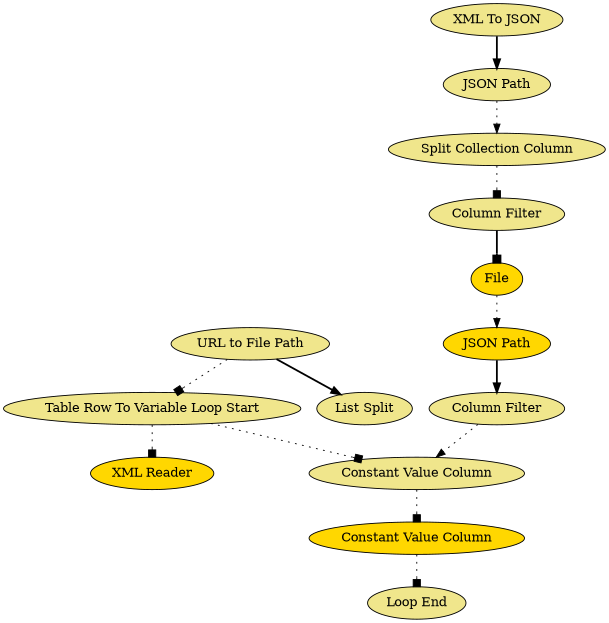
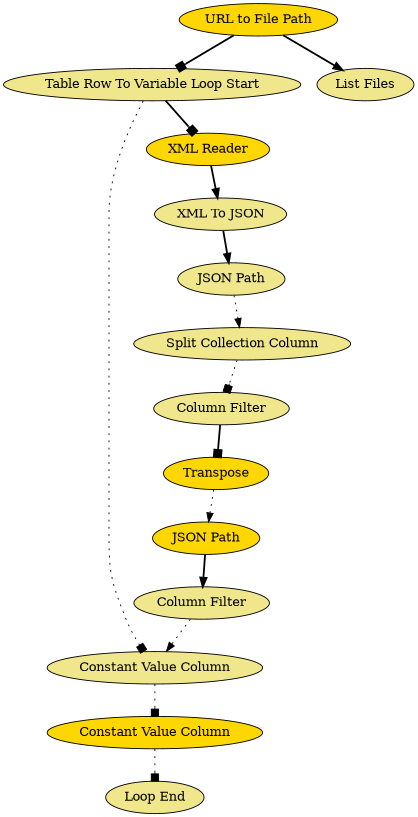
edge "XML Reader" -> "XML To JSON": added
node "File": label "File" -> "Transpose"
node "URL to File Path": fillcolor khaki -> gold
edge "URL to File Path" -> "Table Row To Variable Loop Start": style dotted -> bold
node "List Split": label "List Split" -> "List Files"
edge "Table Row To Variable Loop Start" -> "XML Reader": style dotted -> bold
